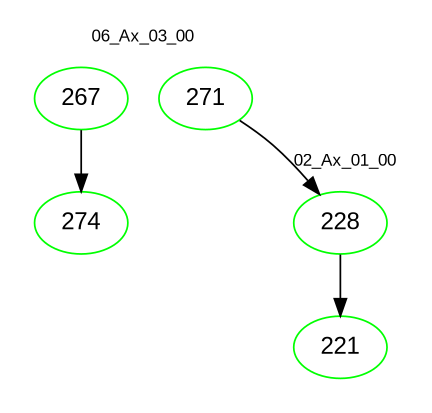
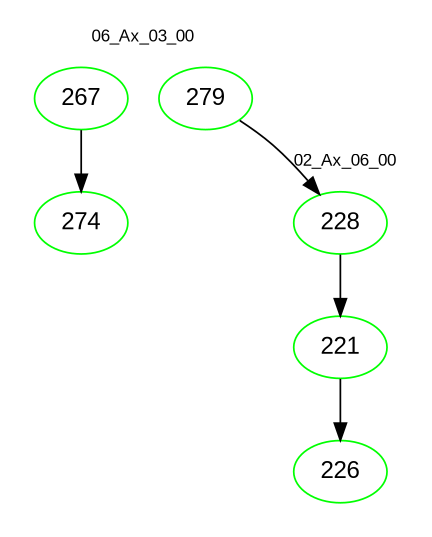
node "271": label "271" -> "279"
cluster "02_Ax_01_00": label "02_Ax_01_00" -> "02_Ax_06_00"
node "226": added
